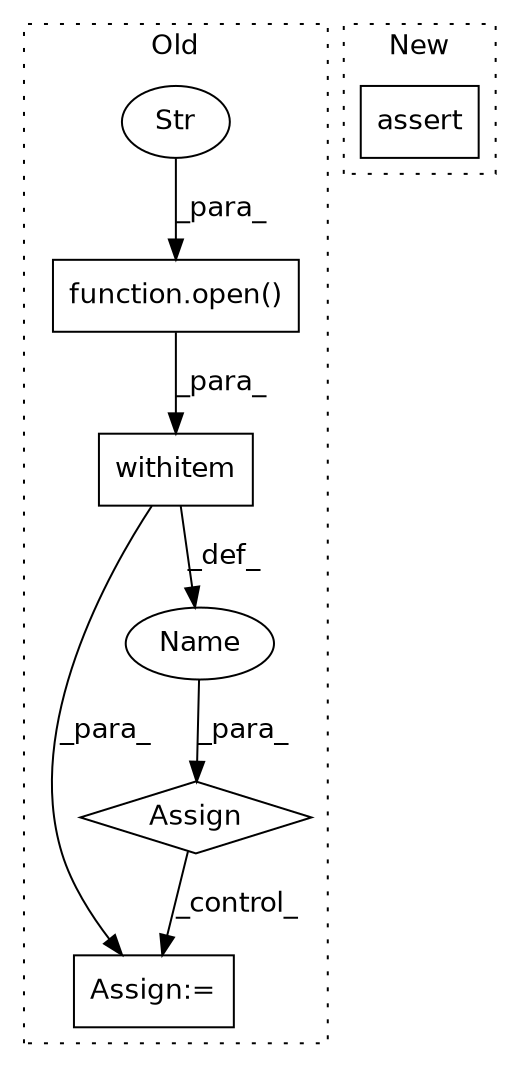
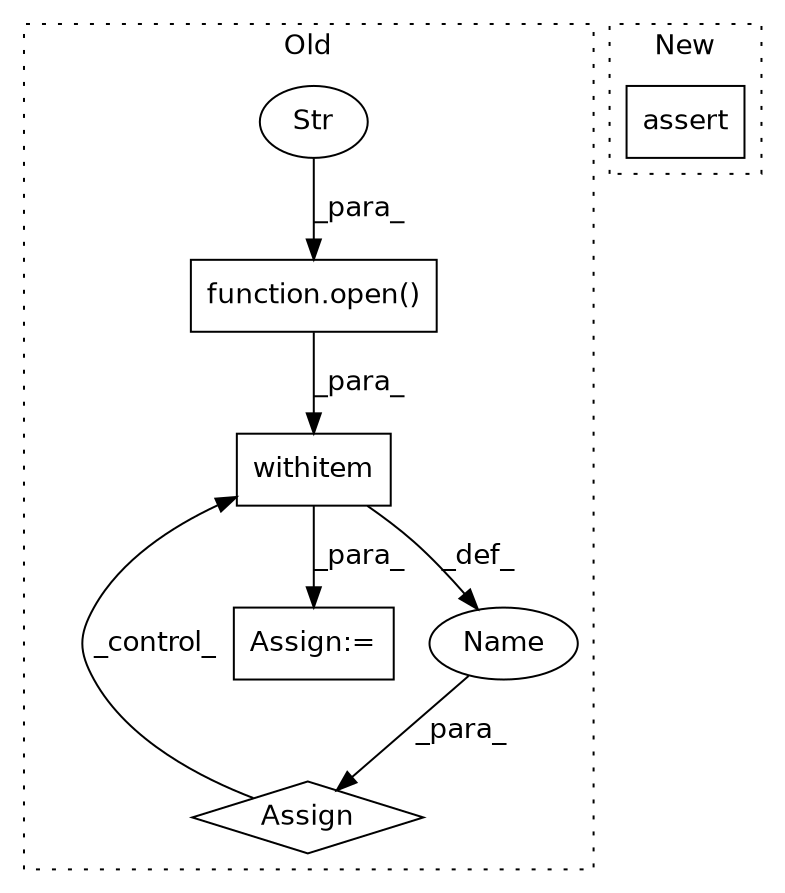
edge "Assign" -> "Assign:=": now "Assign" -> "withitem"
